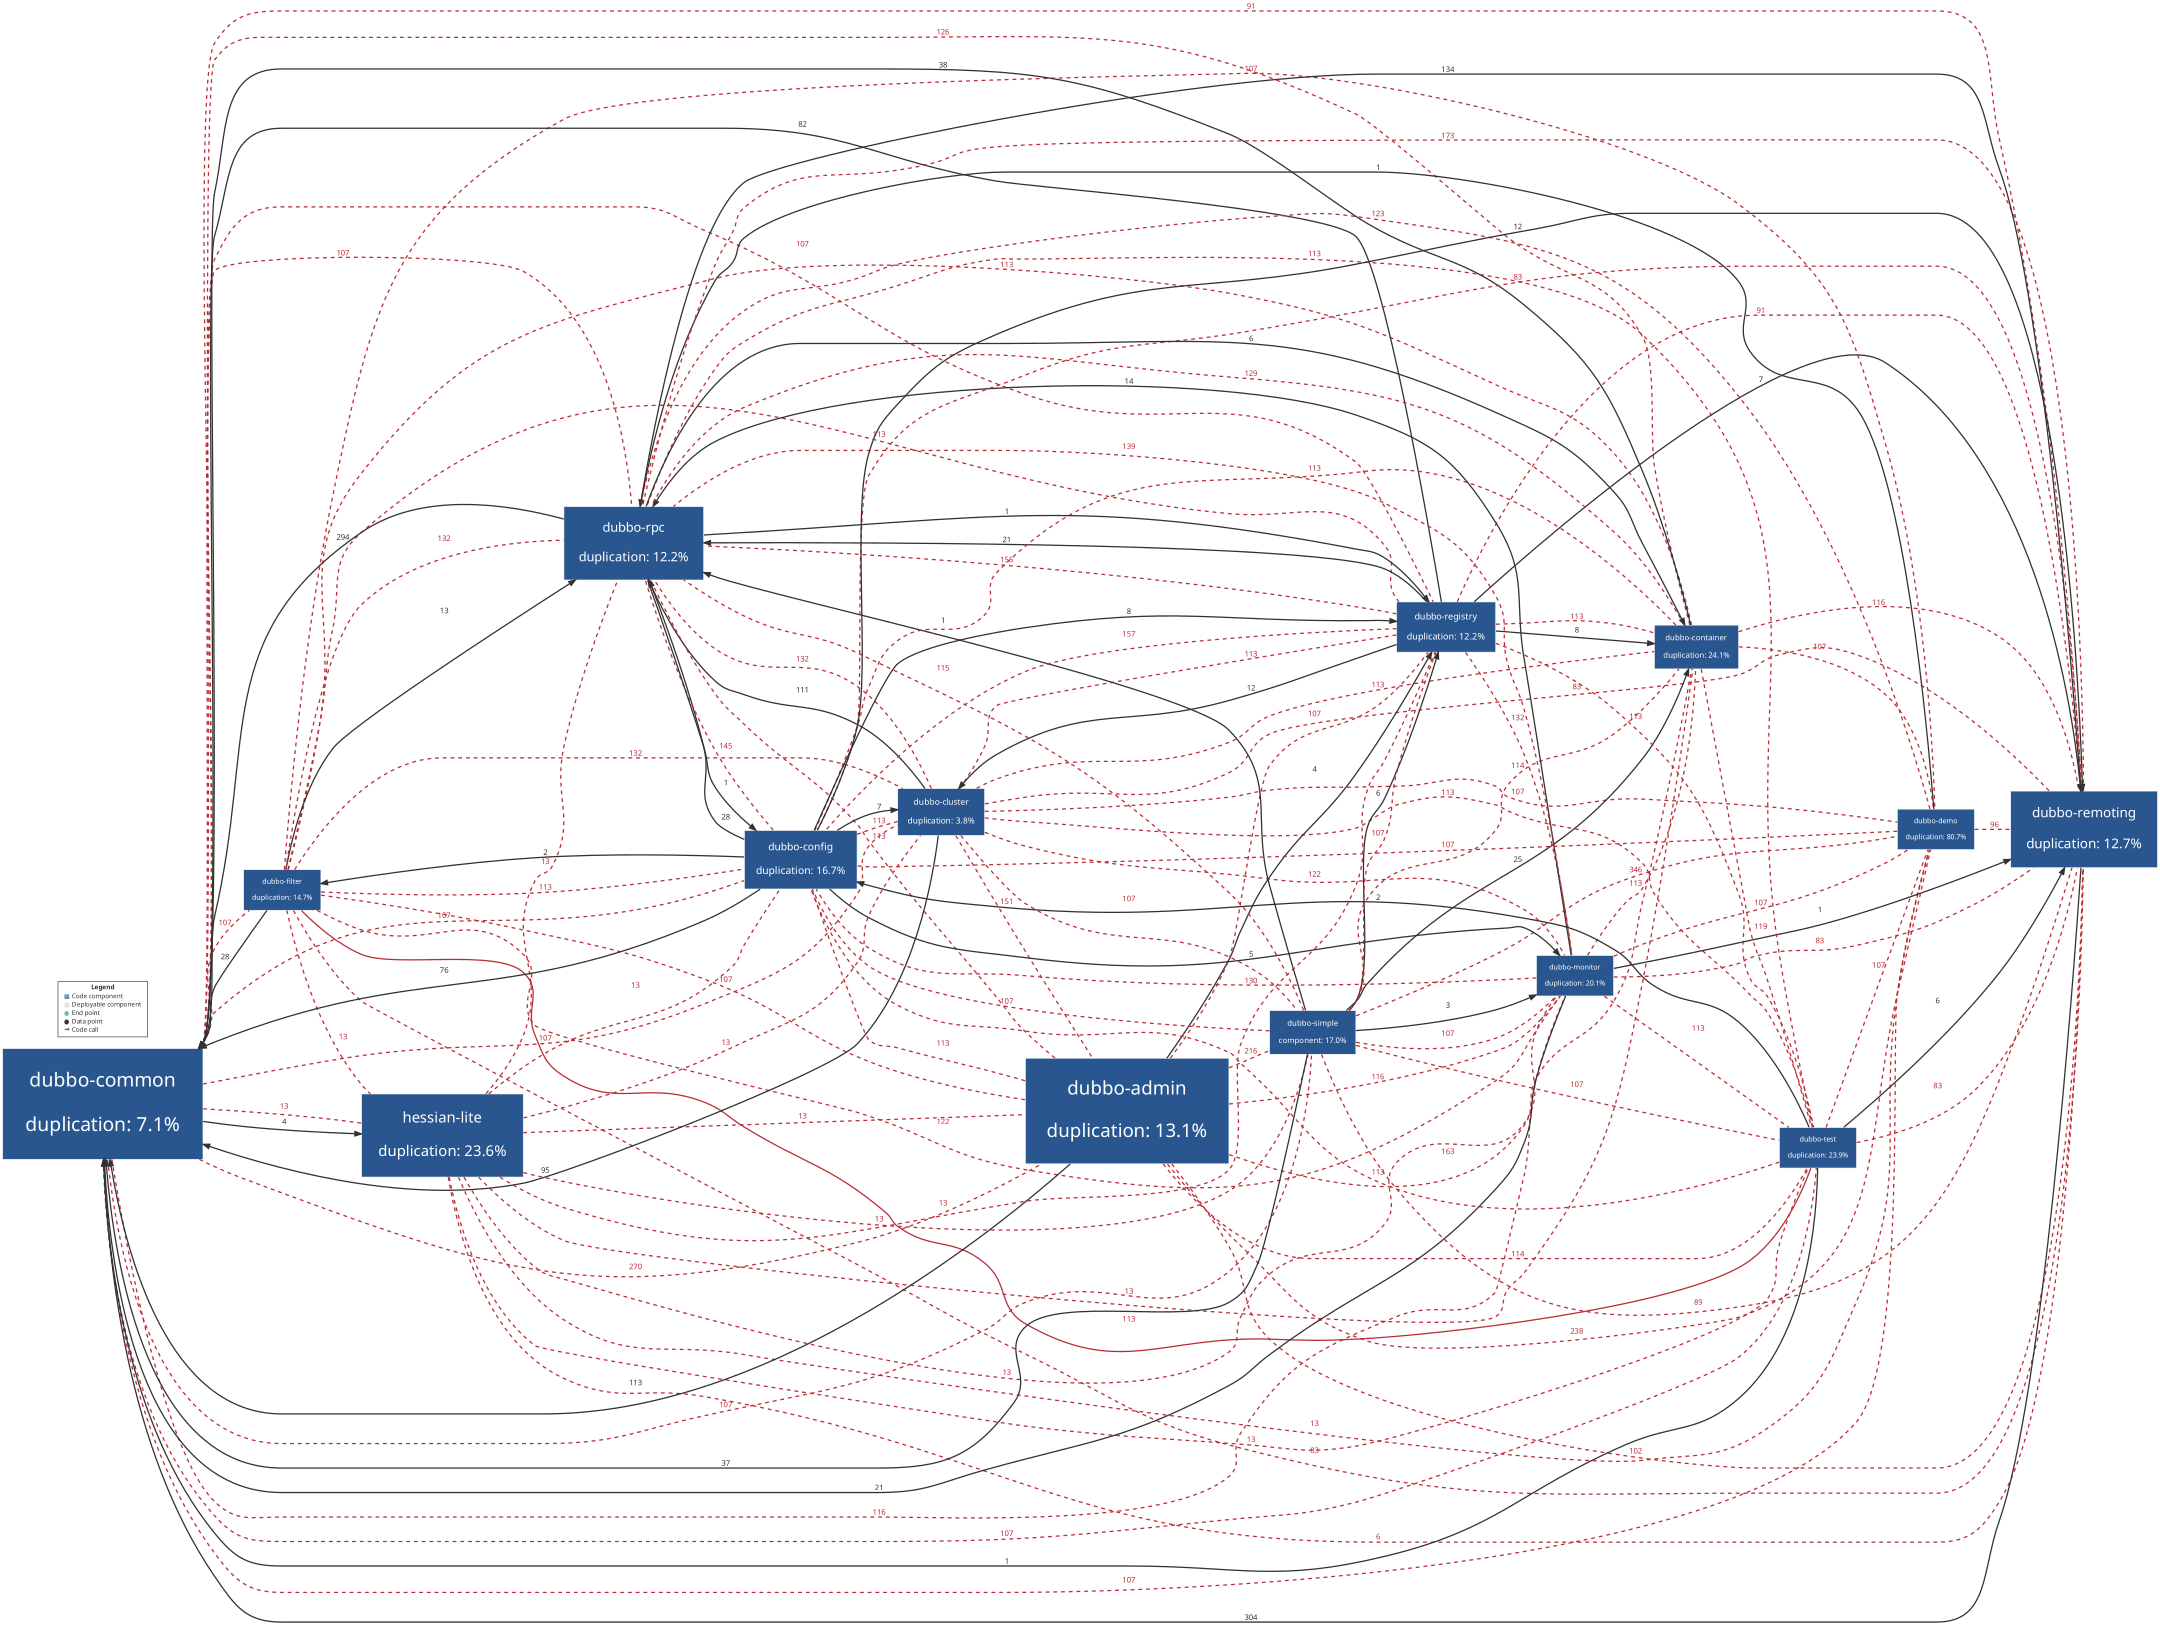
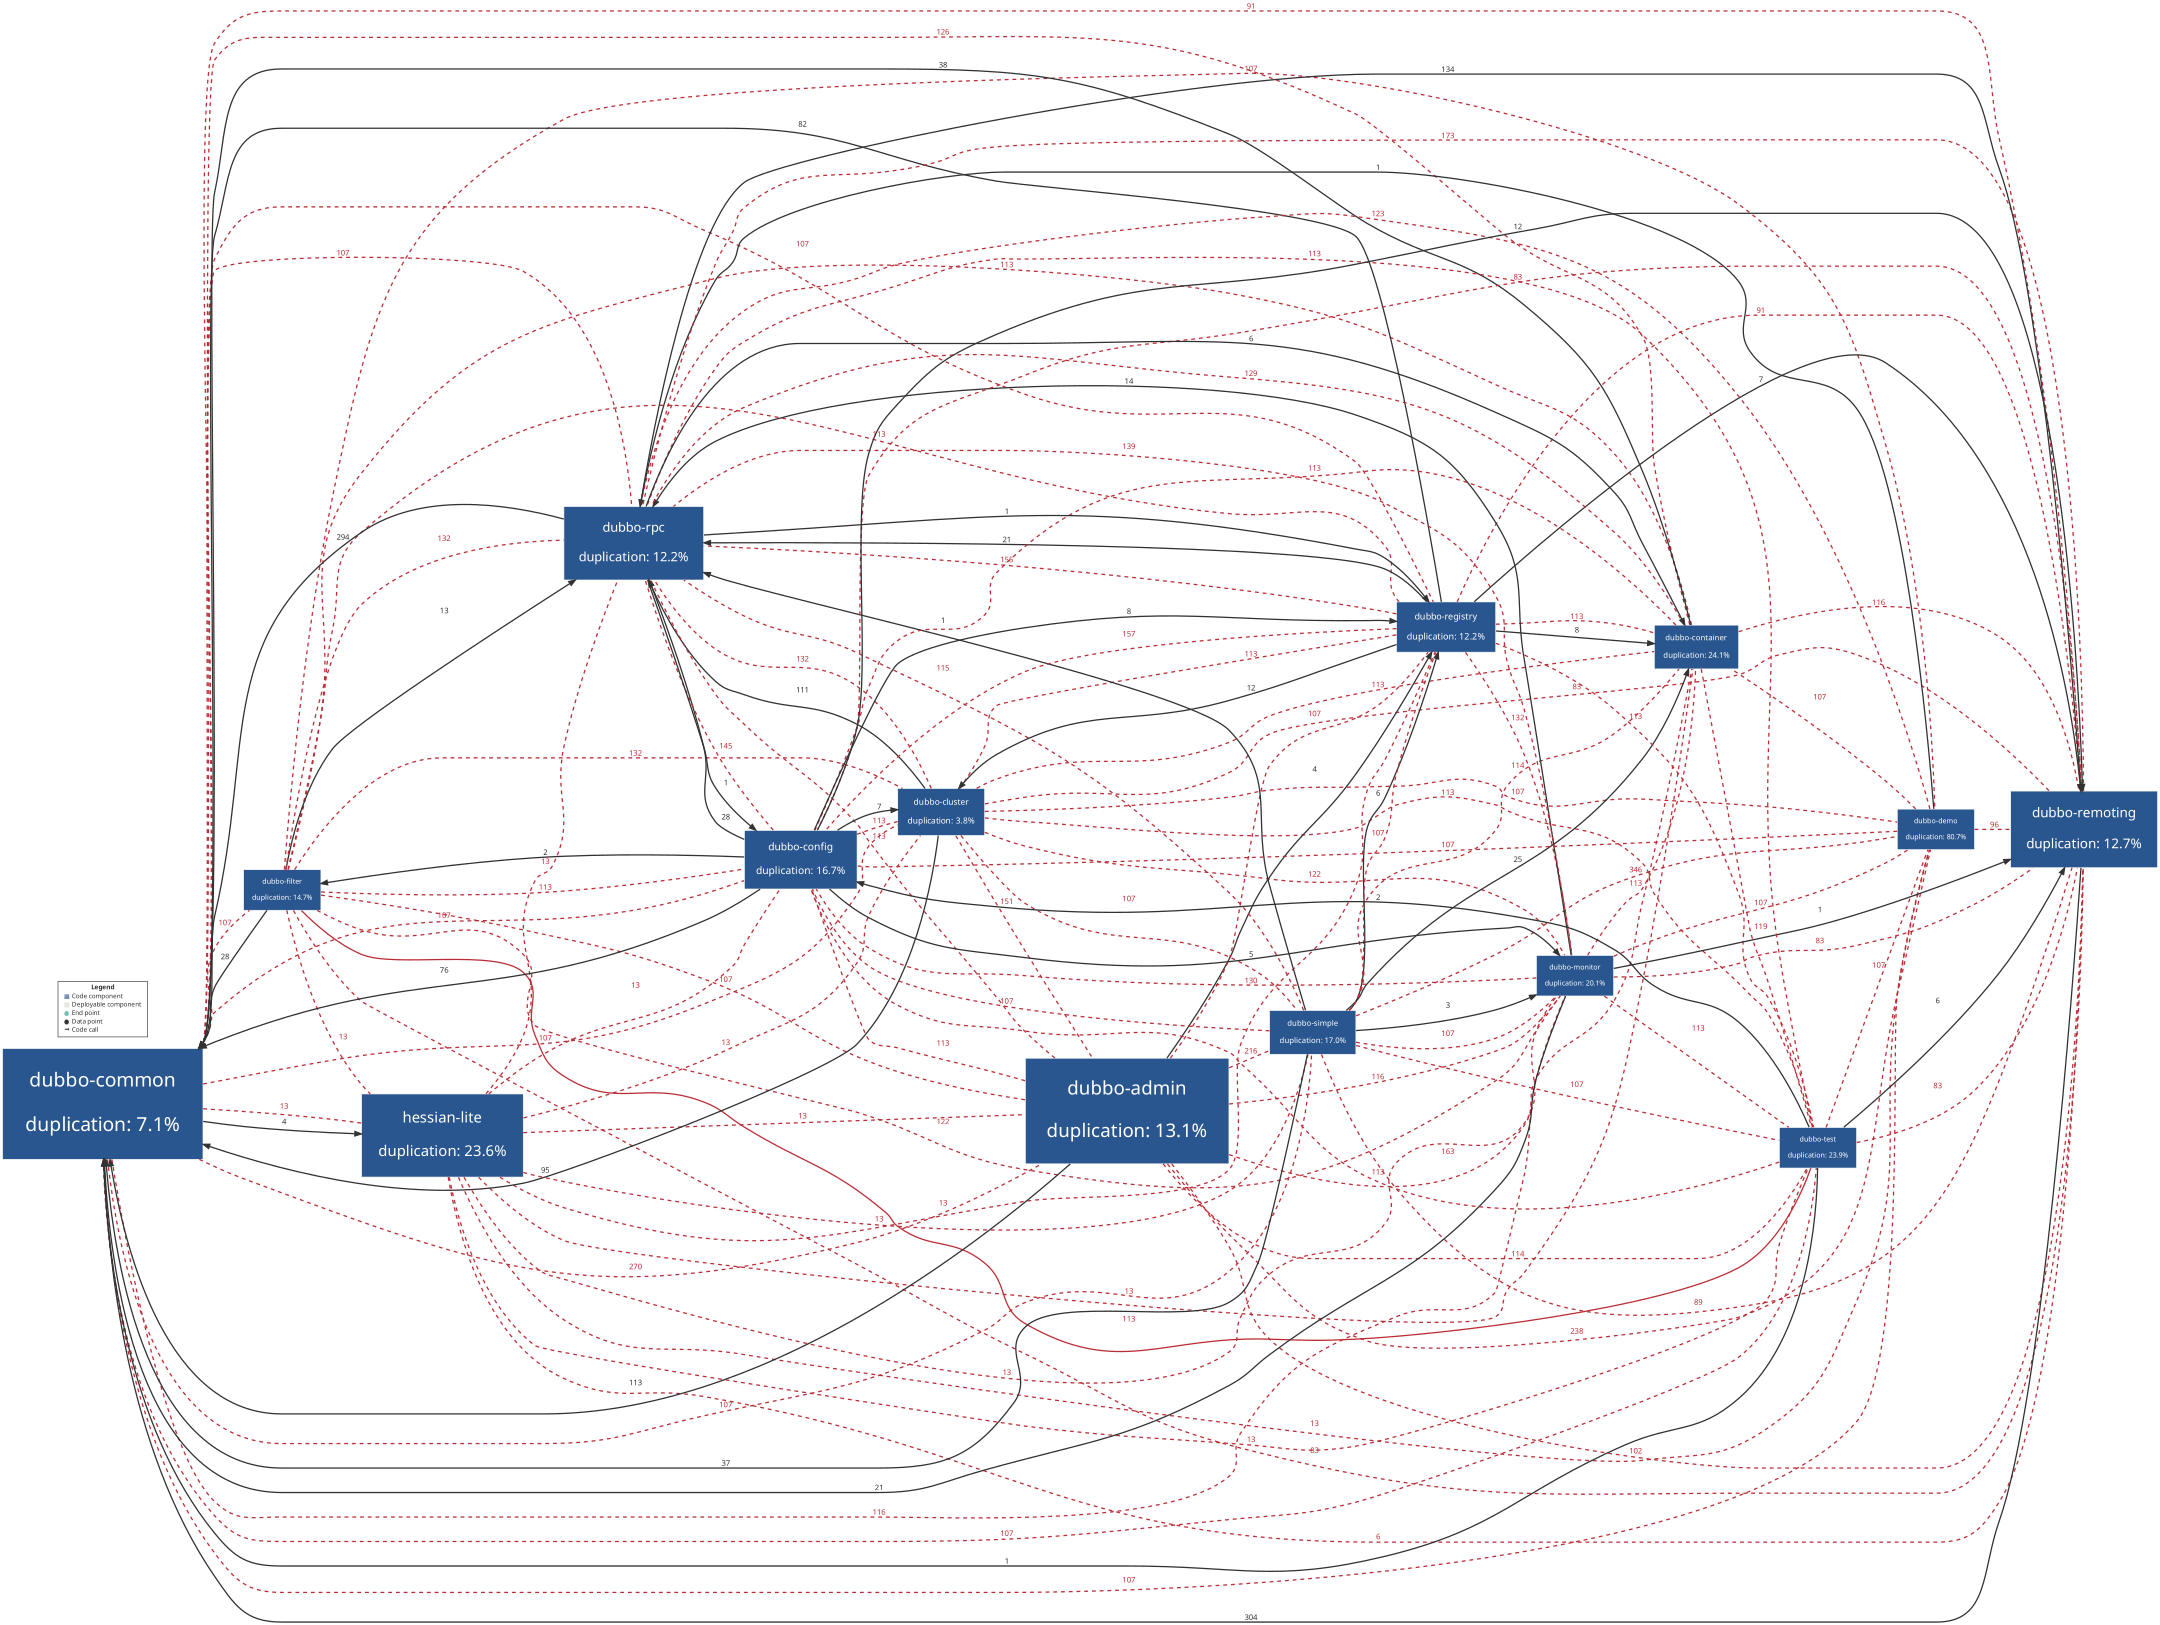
edge "dubbo-container duplication: 24.1%" -> "dubbo-demo duplication: 80.7%": reversed
node "dubbo-simple component: 17.0%": label "dubbo-simple component: 17.0%" -> "dubbo-simple duplication: 17.0%"
